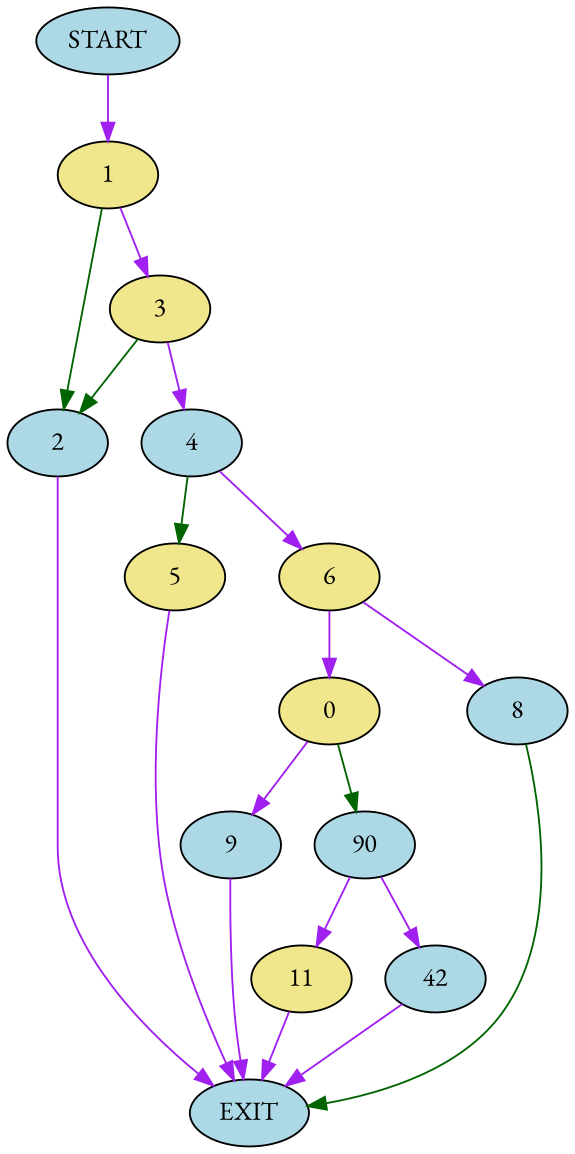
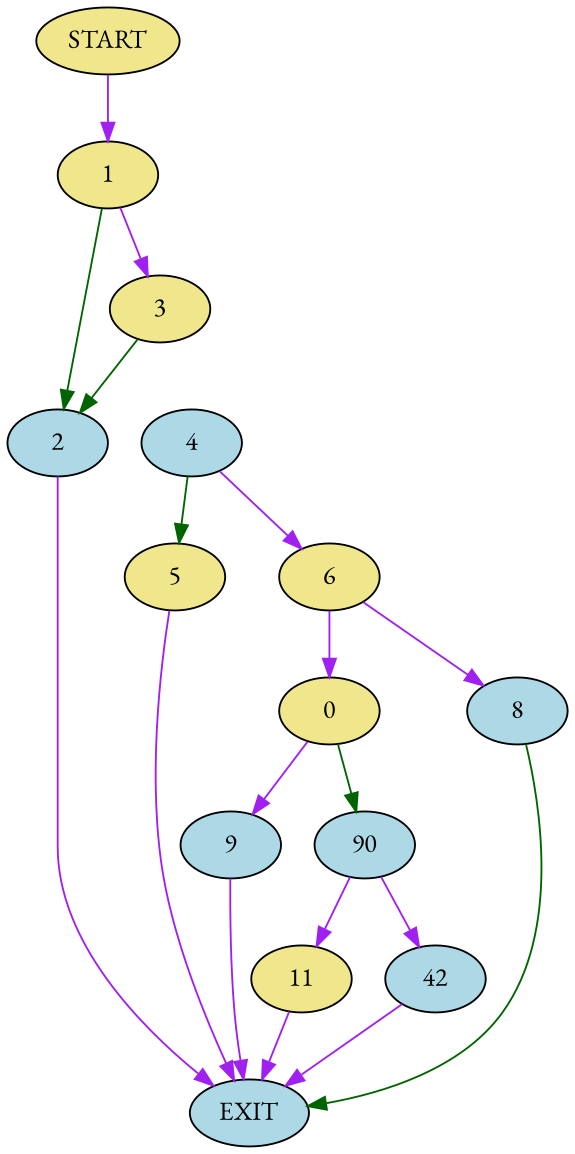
node "START": fillcolor lightblue -> khaki
edge "3" -> "4": removed
